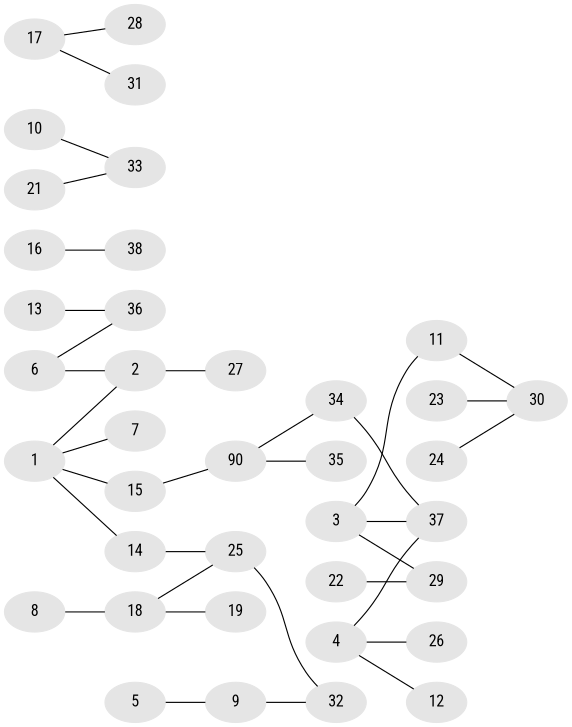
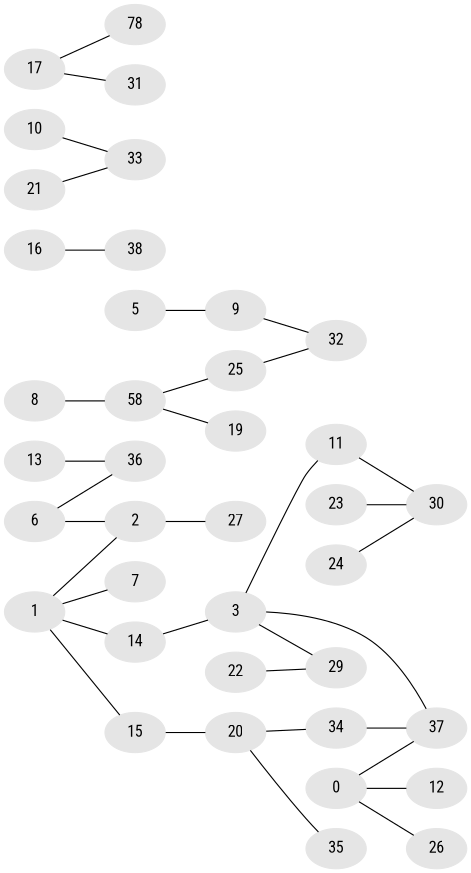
node "28": label "28" -> "78"
node "90": label "90" -> "20"
edge "14" -- "25": now "14" -- "3"
node "18": label "18" -> "58"
node "4": label "4" -> "0"
